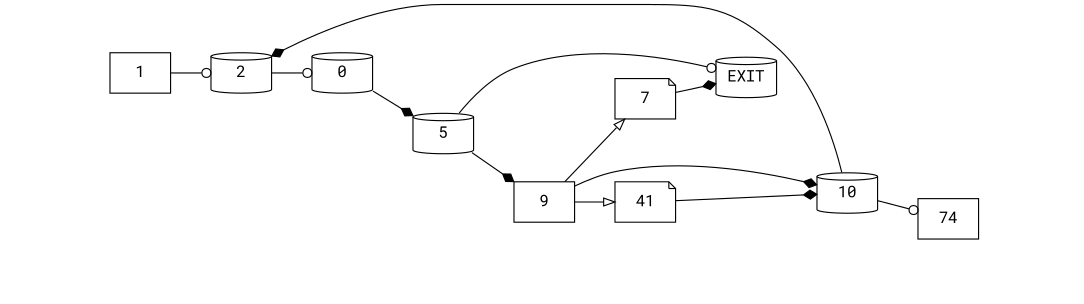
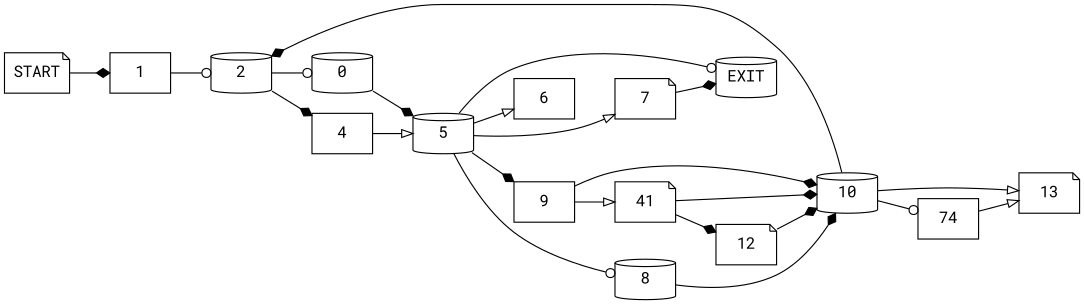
node "START": added
node "6": added
node "4": added
edge "9" -> "7": now "5" -> "7"
node "13": added
node "12": added
node "8": added
